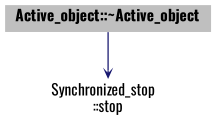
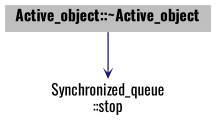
node "Synchronized_stop ::stop": label "Synchronized_stop ::stop" -> "Synchronized_queue ::stop"
